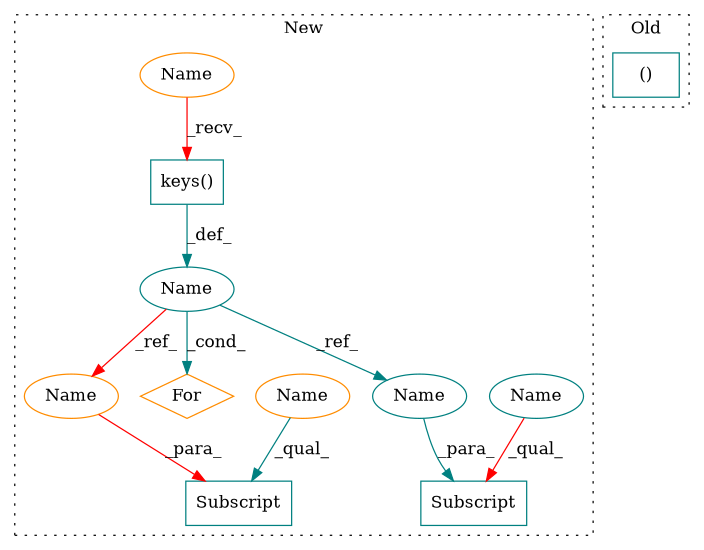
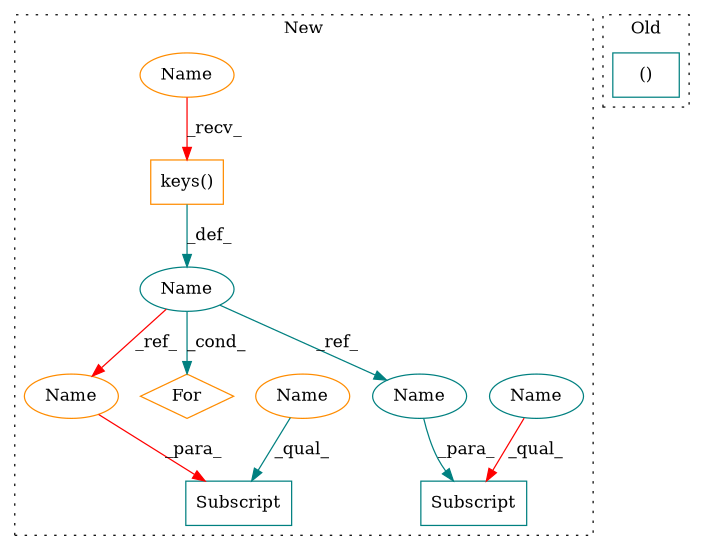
node "keys()": color teal -> darkorange
